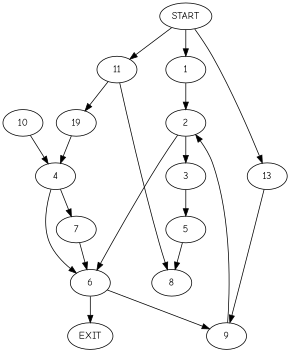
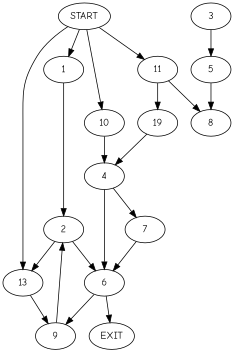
edge "START" -> "10": added
edge "2" -> "3": now "2" -> "13"
